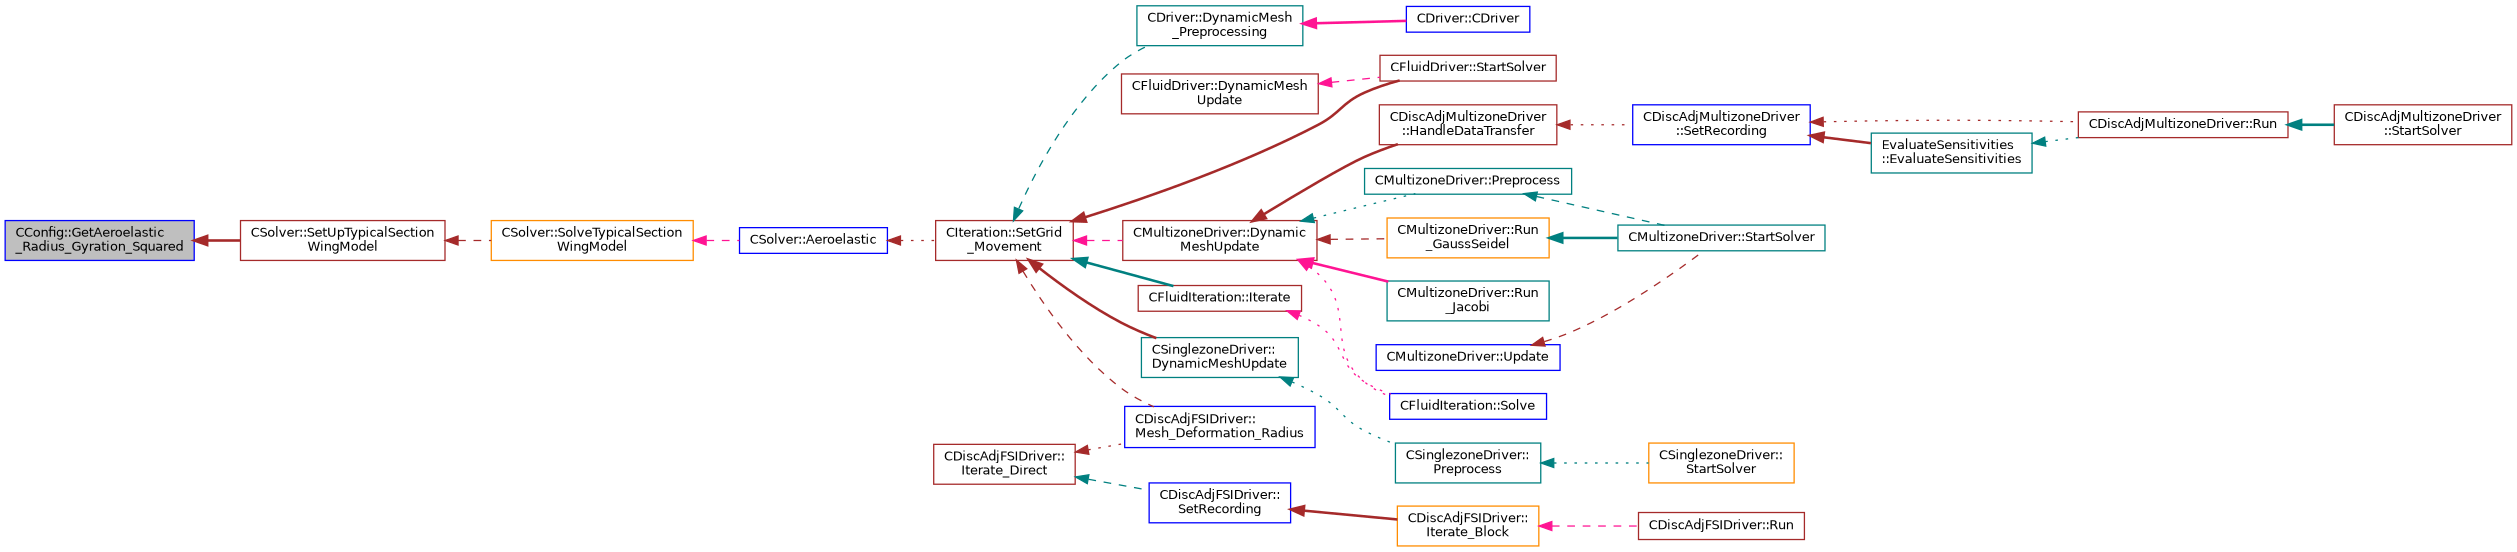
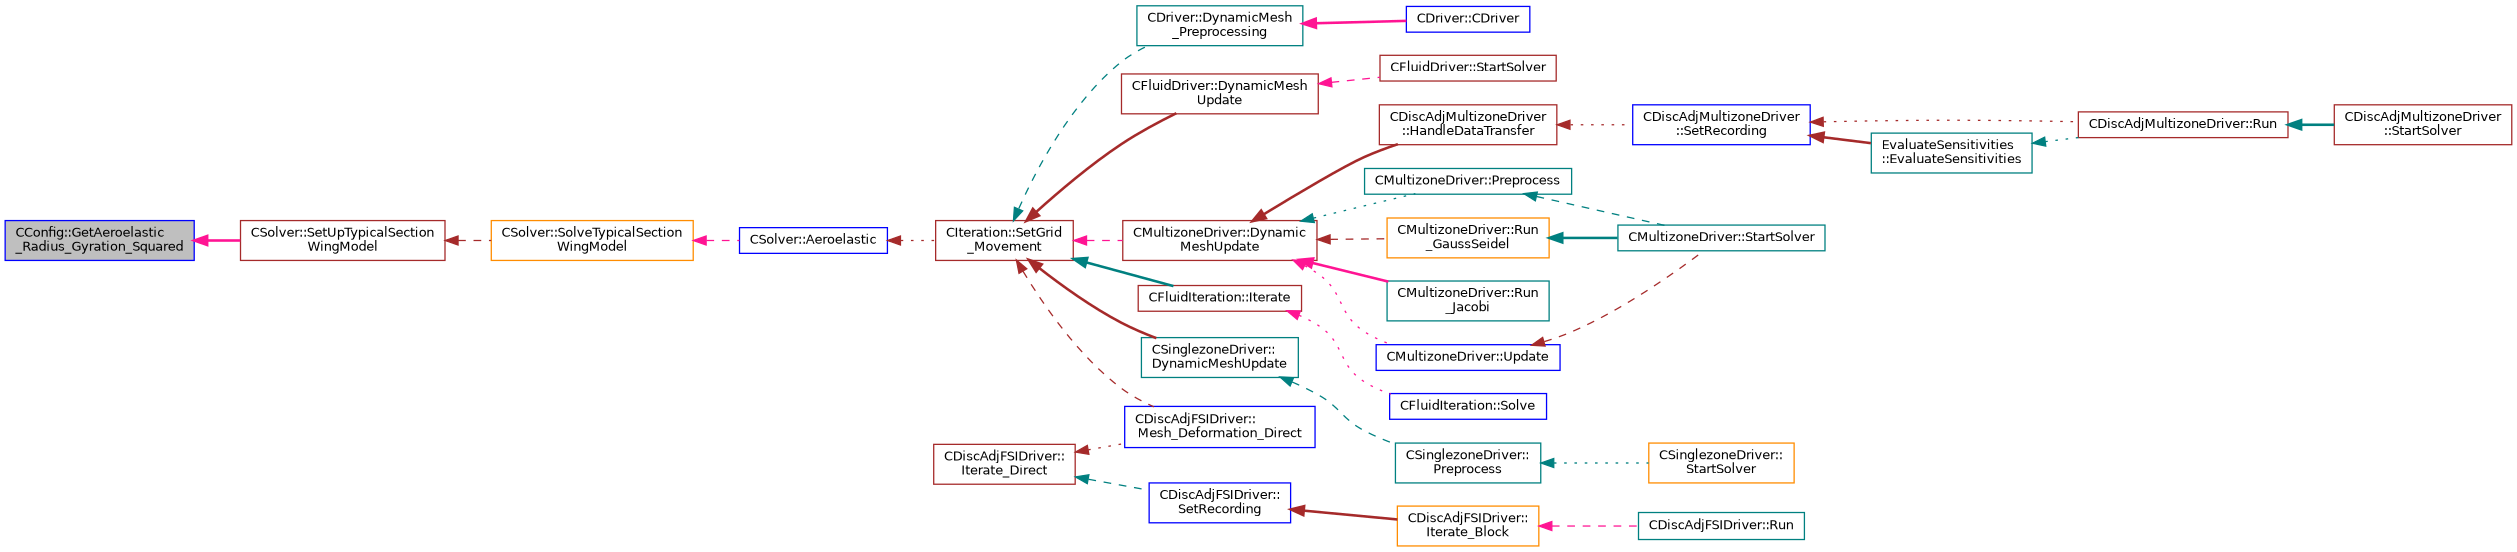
edge "CFluidDriver::StartSolver" -> "CIteration::SetGrid _Movement": now "CFluidDriver::DynamicMesh Update" -> "CIteration::SetGrid _Movement"
edge "CSolver::SetUpTypicalSection WingModel" -> "CConfig::GetAeroelastic _Radius_Gyration_Squared": color brown -> deeppink
edge "CFluidIteration::Solve" -> "CMultizoneDriver::Dynamic MeshUpdate": now "CMultizoneDriver::Update" -> "CMultizoneDriver::Dynamic MeshUpdate"
edge "CSinglezoneDriver:: Preprocess" -> "CSinglezoneDriver:: DynamicMeshUpdate": style dotted -> dashed
node "CDiscAdjFSIDriver:: Mesh_Deformation_Radius": label "CDiscAdjFSIDriver:: Mesh_Deformation_Radius" -> "CDiscAdjFSIDriver:: Mesh_Deformation_Direct"
node "CDiscAdjFSIDriver::Run": color brown -> teal
